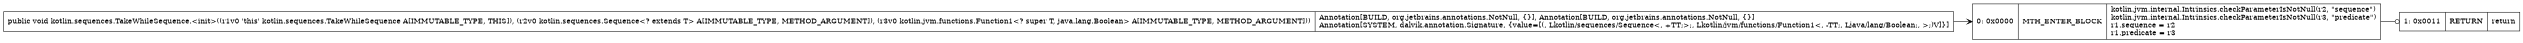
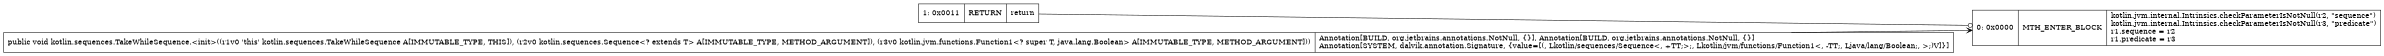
edge "0: 0x0000" -> "1: 0x0011": reversed
